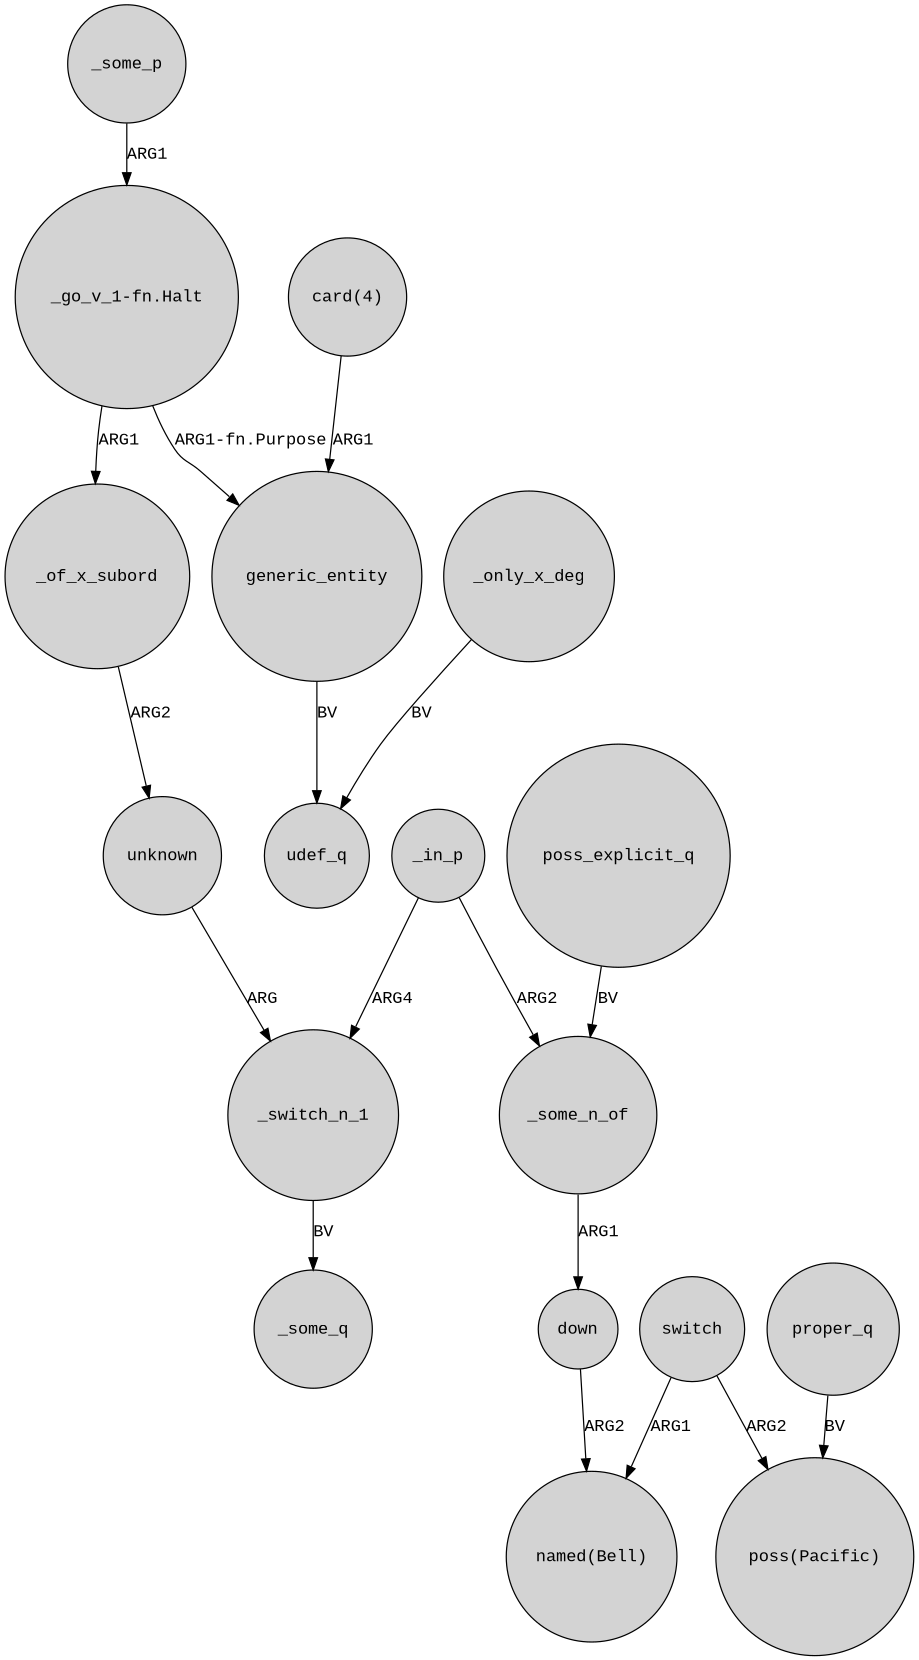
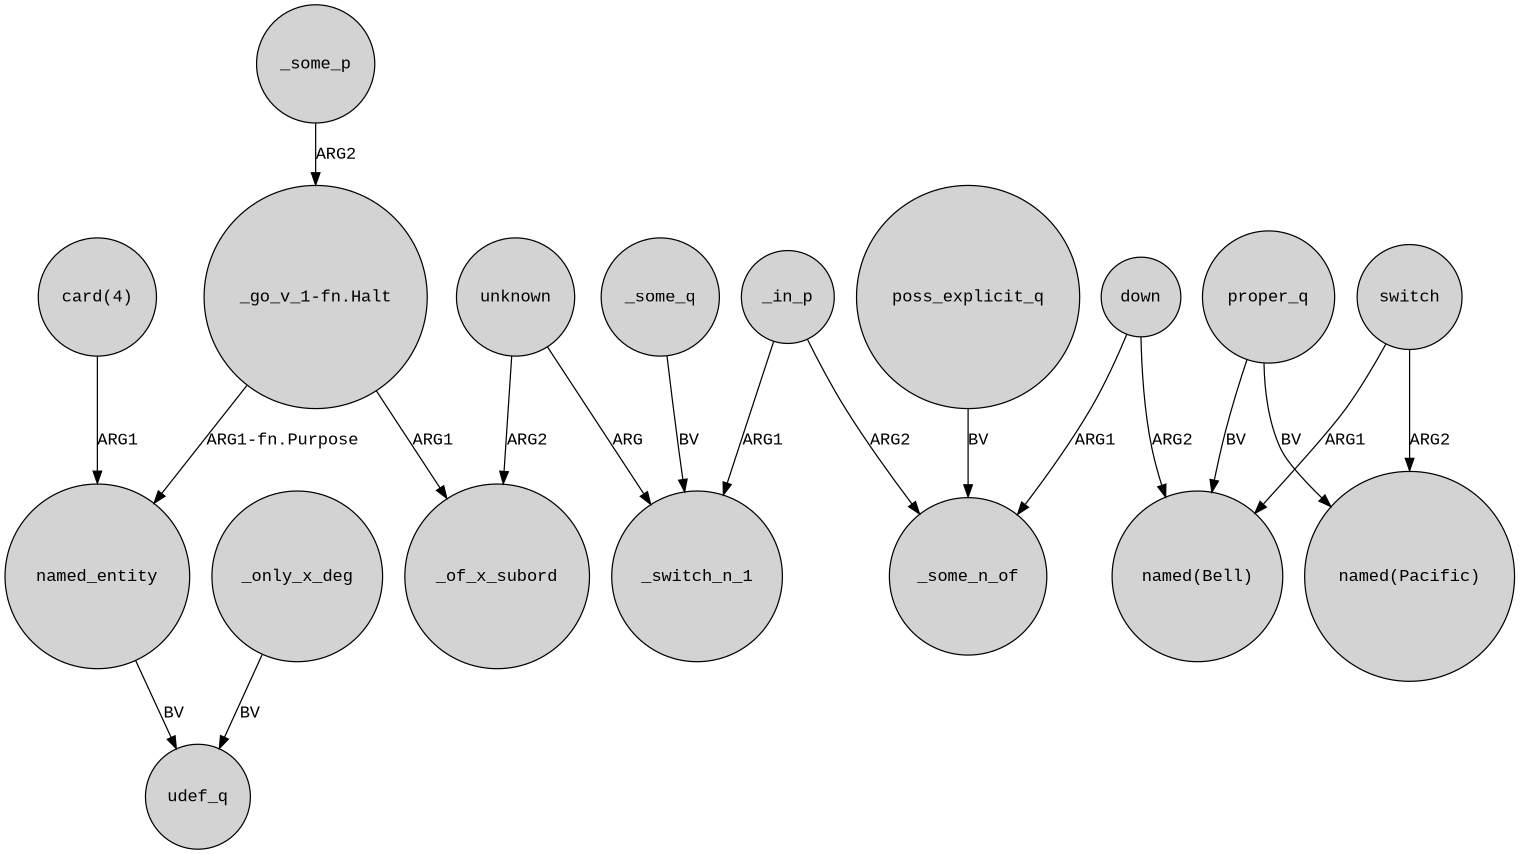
edge "_some_p" -> "_go_v_1-fn.Halt": label "ARG1" -> "ARG2"
edge "proper_q" -> "named(Bell)": added, label "BV"
node "generic_entity": label "generic_entity" -> "named_entity"
edge "_of_x_subord" -> "unknown": reversed
edge "_in_p" -> "_switch_n_1": label "ARG4" -> "ARG1"
edge "_switch_n_1" -> "_some_q": reversed
edge "_some_n_of" -> "down": reversed
node "poss(Pacific)": label "poss(Pacific)" -> "named(Pacific)"
